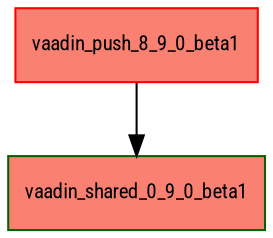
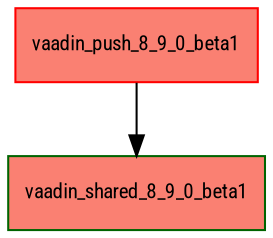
node "vaadin_shared_0_9_0_beta1": label "vaadin_shared_0_9_0_beta1" -> "vaadin_shared_8_9_0_beta1"
